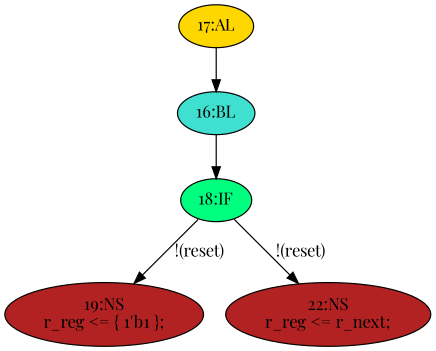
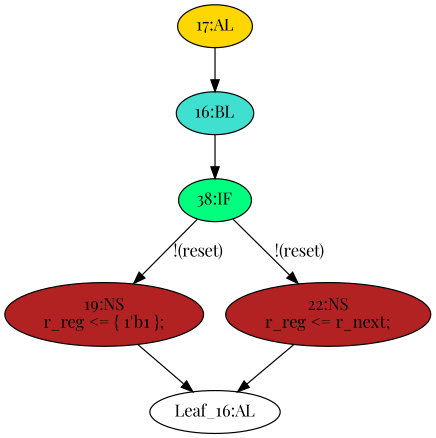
node "18:IF": label "18:IF" -> "38:IF"
node "Leaf_16:AL": added
